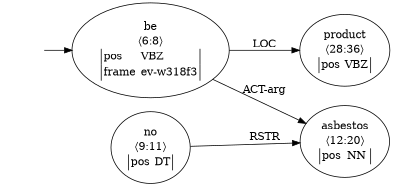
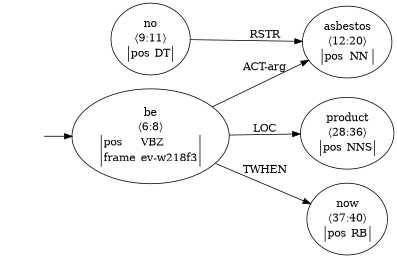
node "product": text "VBZ" -> "NNS"
node "be": text "ev-w318f3" -> "ev-w218f3"
node "now": added
